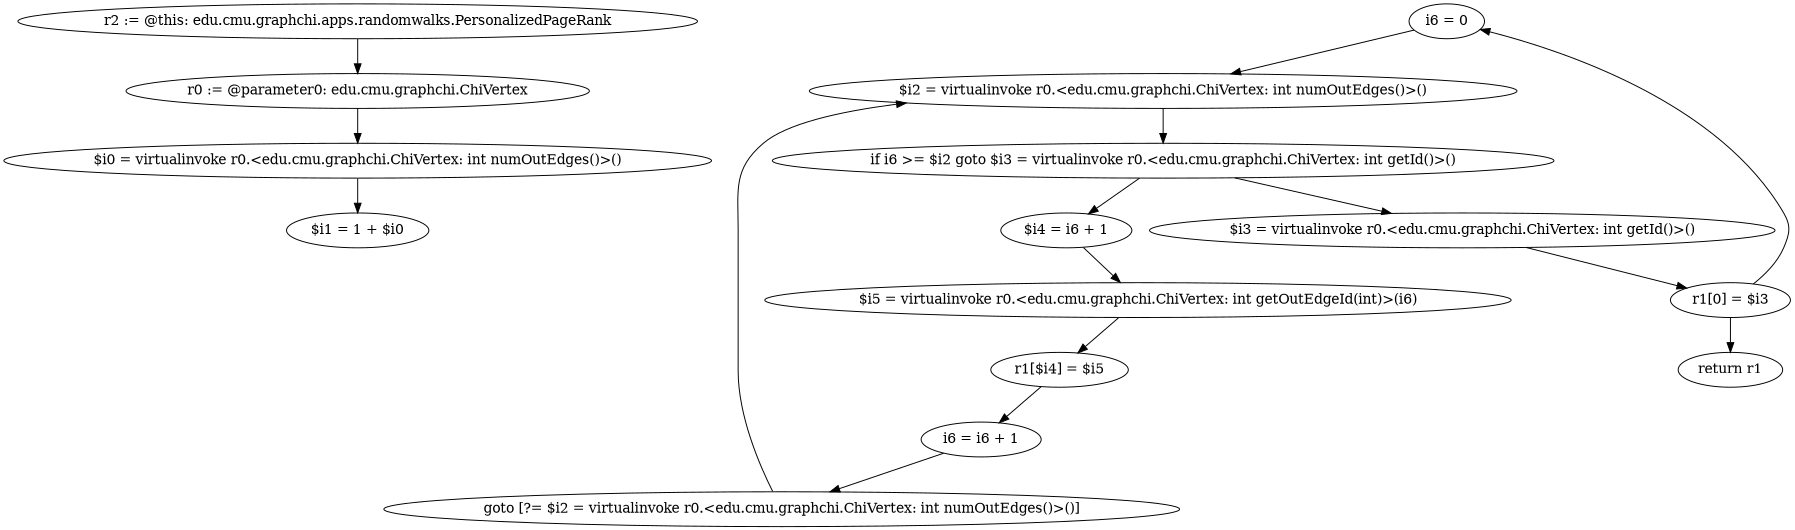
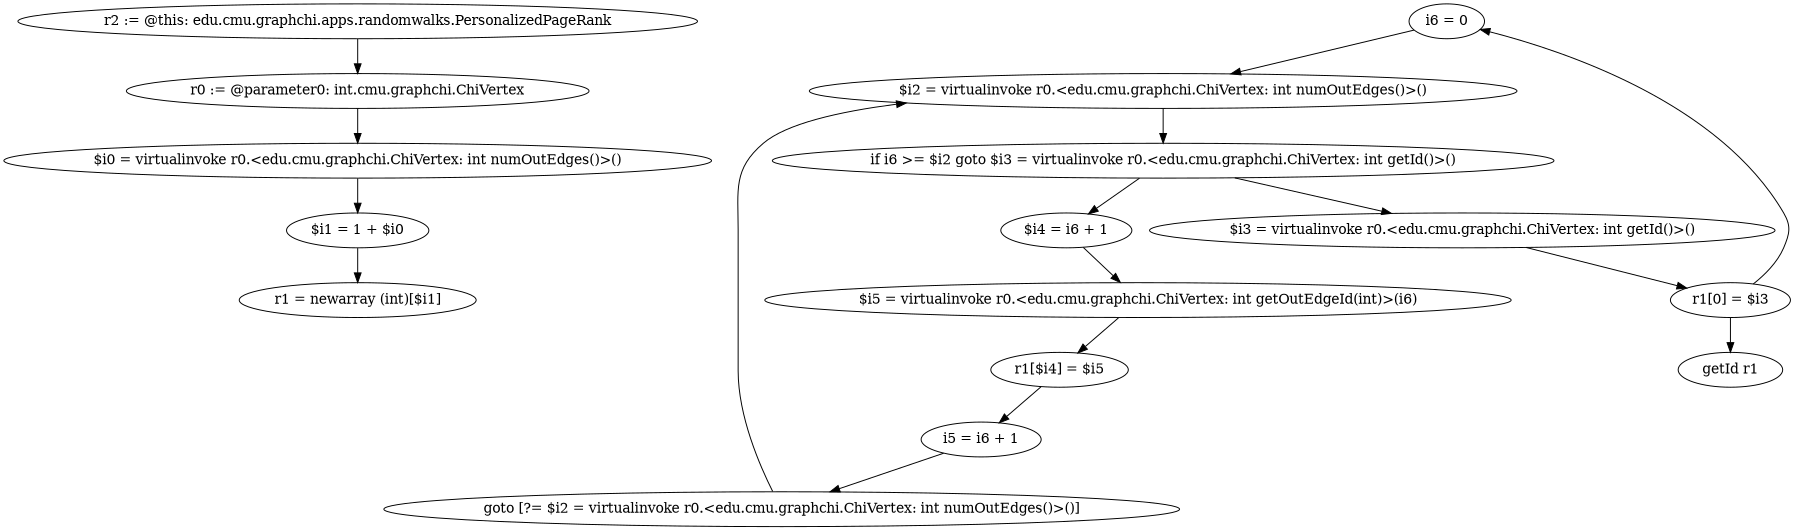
node "r0 := @parameter0: edu.cmu.graphchi.ChiVertex": label "r0 := @parameter0: edu.cmu.graphchi.ChiVertex" -> "r0 := @parameter0: int.cmu.graphchi.ChiVertex"
node "r1 = newarray (int)[$i1]": added
node "return r1": label "return r1" -> "getId r1"
node "i6 = i6 + 1": label "i6 = i6 + 1" -> "i5 = i6 + 1"
